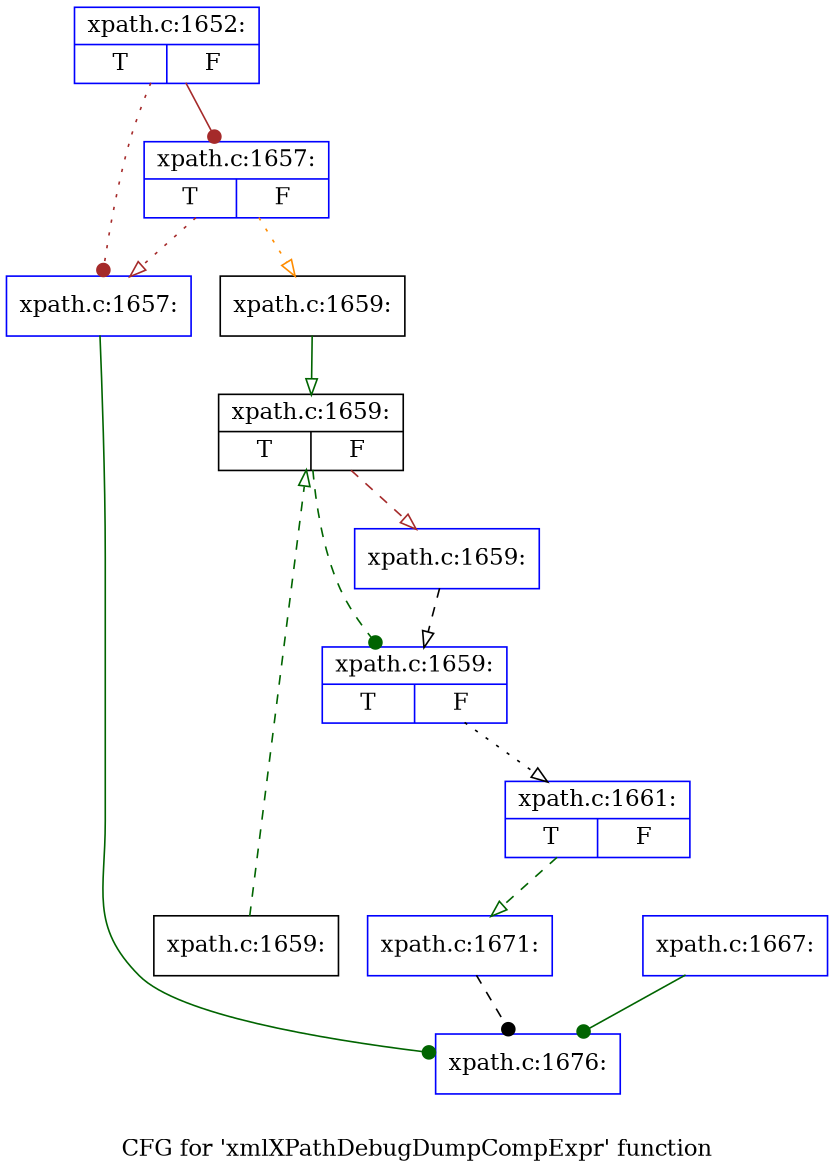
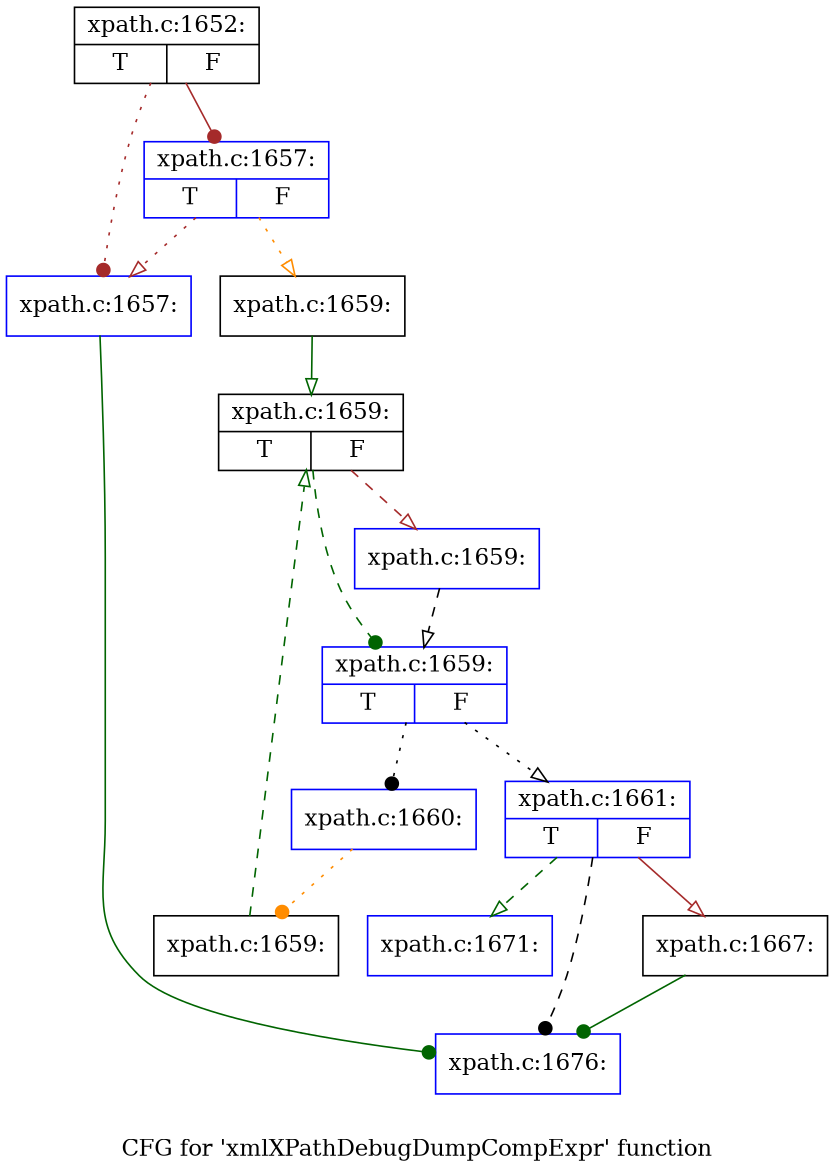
node "xpath.c:1652:": color blue -> black
node "xpath.c:1660:": added
edge "xpath.c:1661:" -> "xpath.c:1667:": added
node "xpath.c:1667:": color blue -> black
edge "xpath.c:1671:" -> "xpath.c:1676:": now "xpath.c:1661:" -> "xpath.c:1676:"
